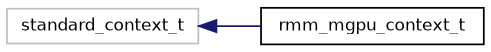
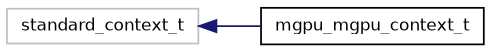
node "rmm_mgpu_context_t": label "rmm_mgpu_context_t" -> "mgpu_mgpu_context_t"
